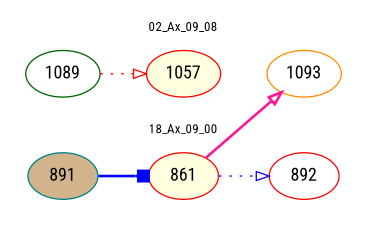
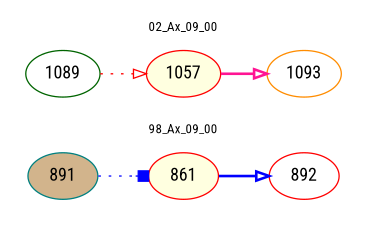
cluster "02_Ax_09_08": label "02_Ax_09_08" -> "02_Ax_09_00"
edge "861" -> "1093": now "1057" -> "1093"
cluster "18_Ax_09_00": label "18_Ax_09_00" -> "98_Ax_09_00"
edge "891" -> "861": style bold -> dotted
edge "861" -> "892": style dotted -> bold
